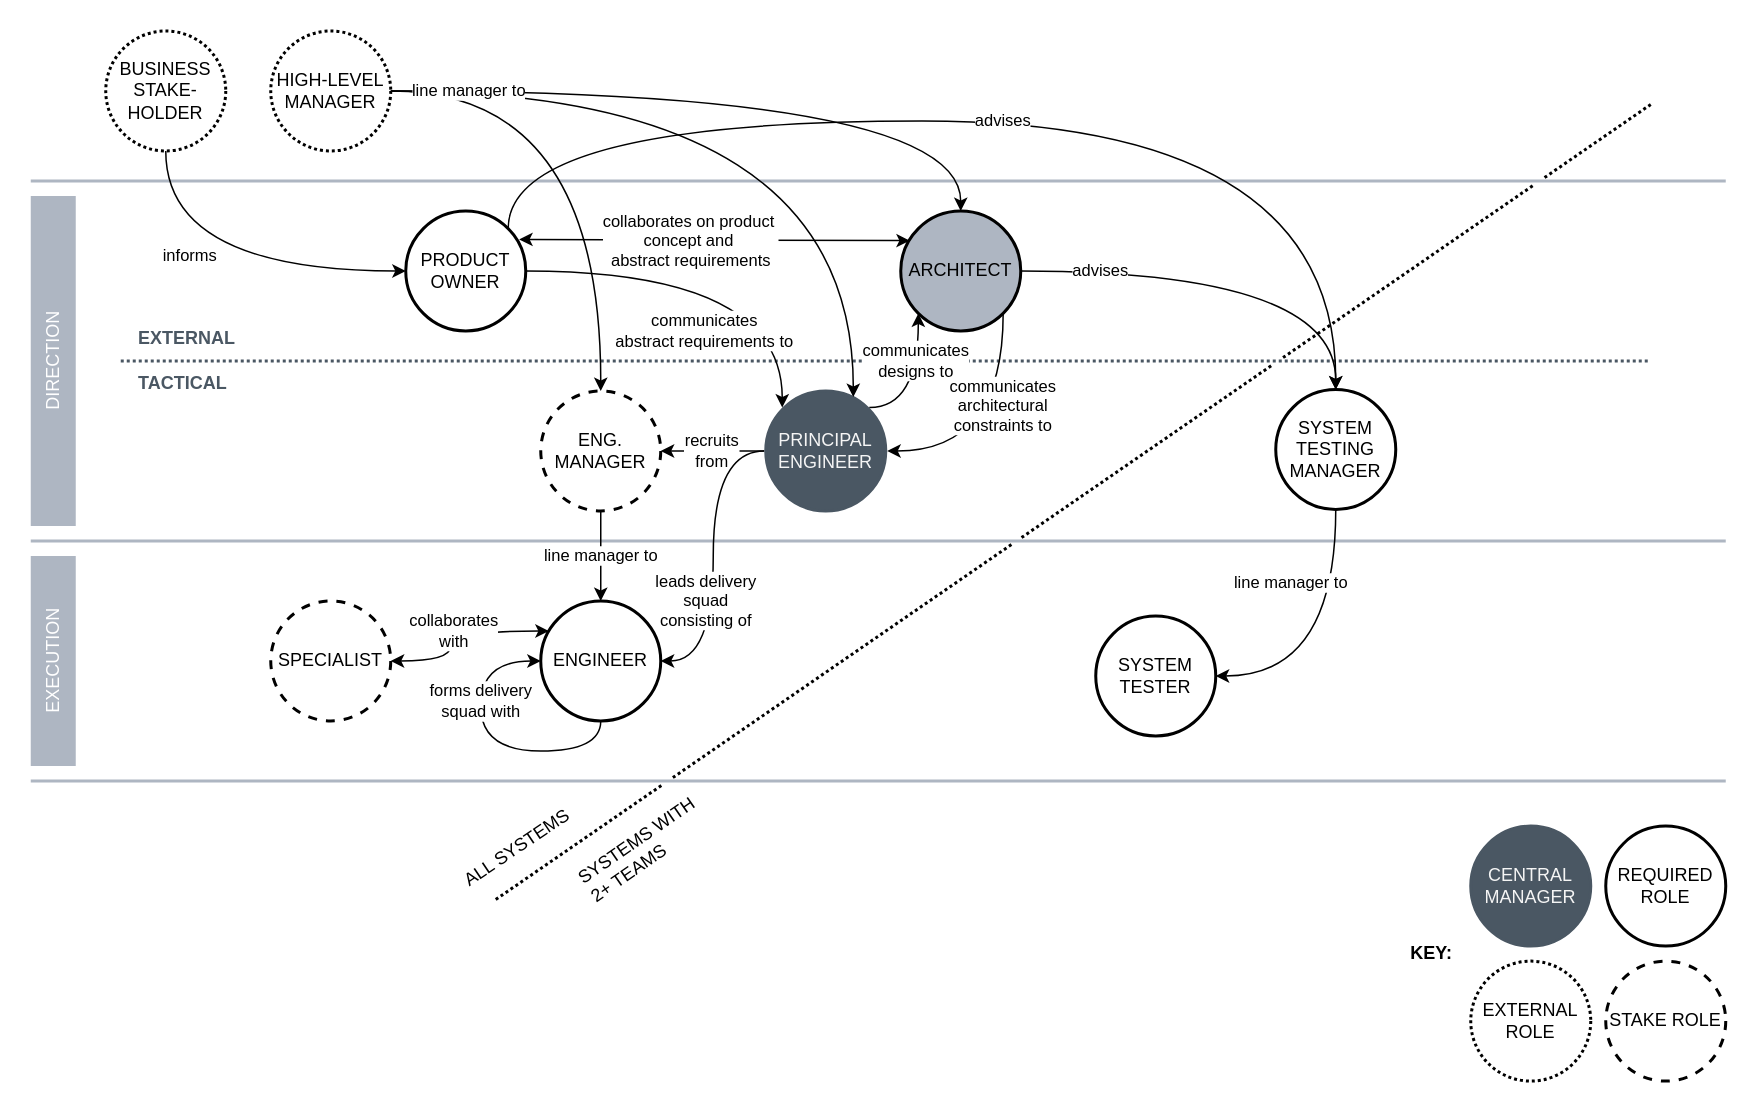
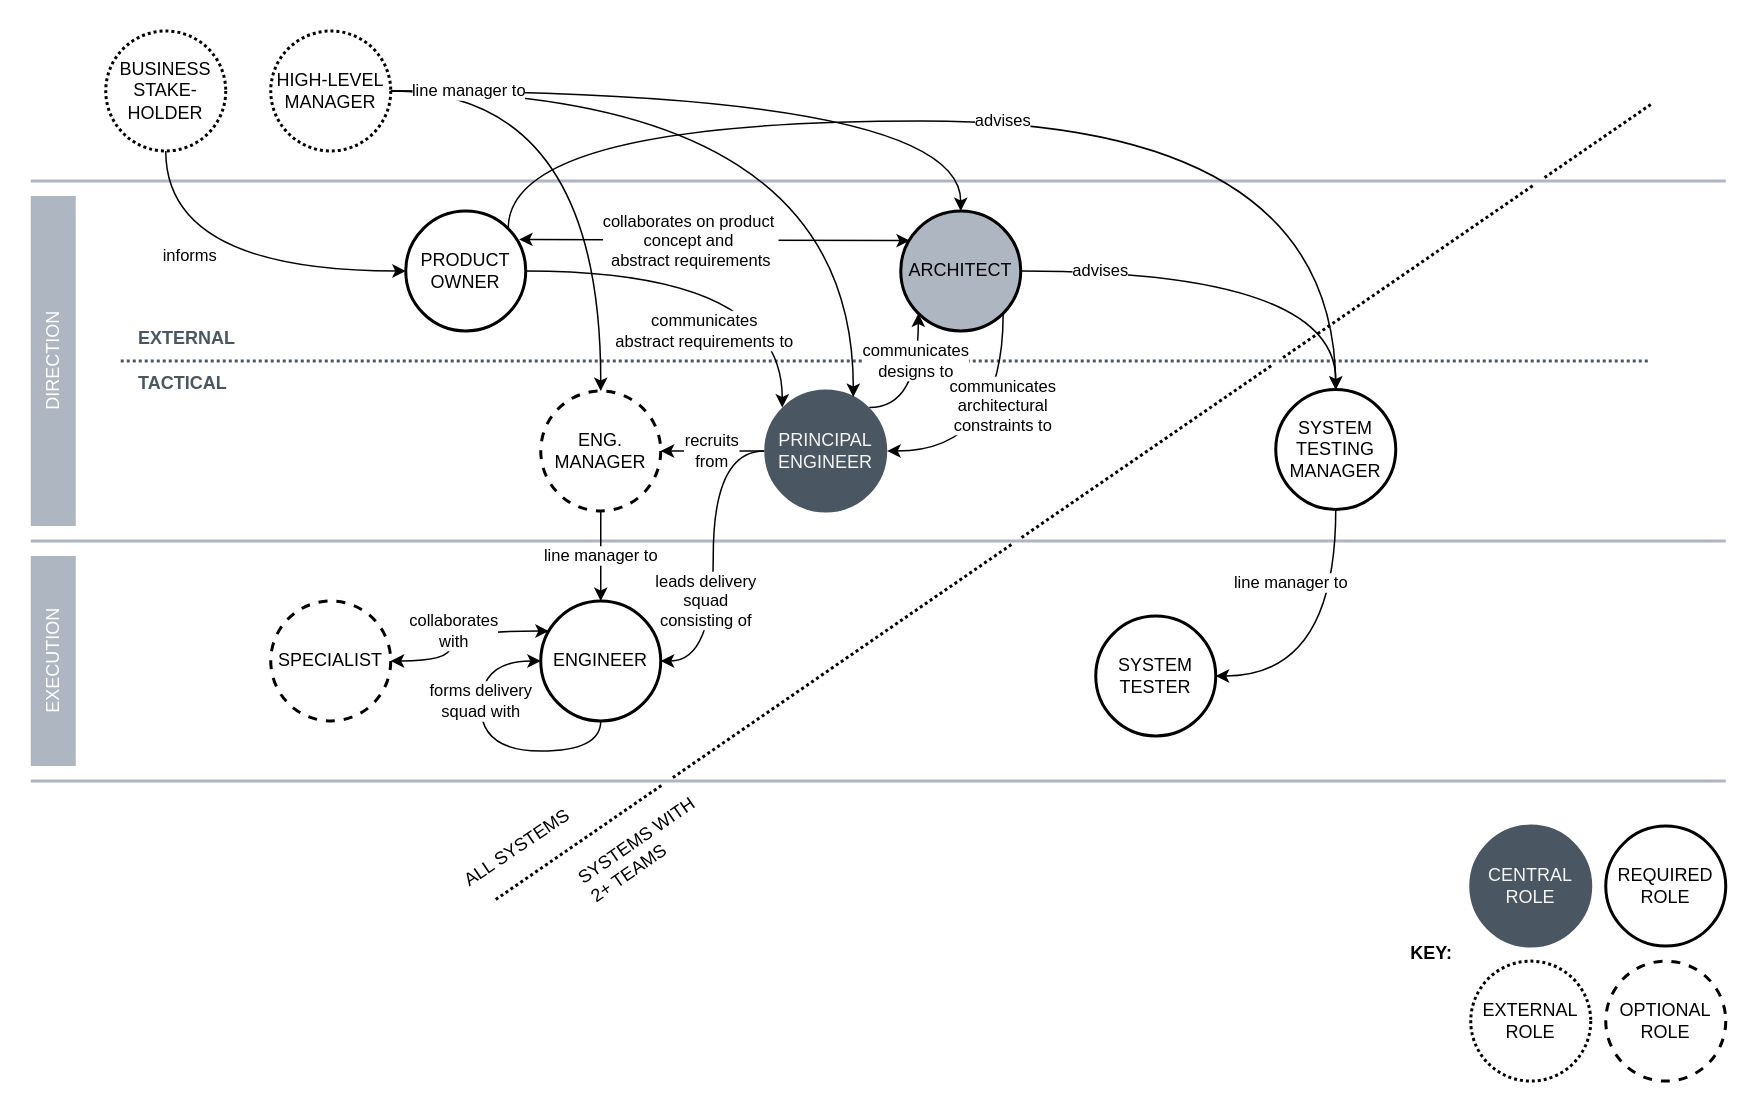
edge "PRODUCT OWNER" -> "SYSTEM TESTING MANAGER": arrowhead classic -> open
node "CENTRAL MANAGER": label "CENTRAL MANAGER" -> "CENTRAL ROLE"
node "STAKE ROLE": label "STAKE ROLE" -> "OPTIONAL ROLE"
